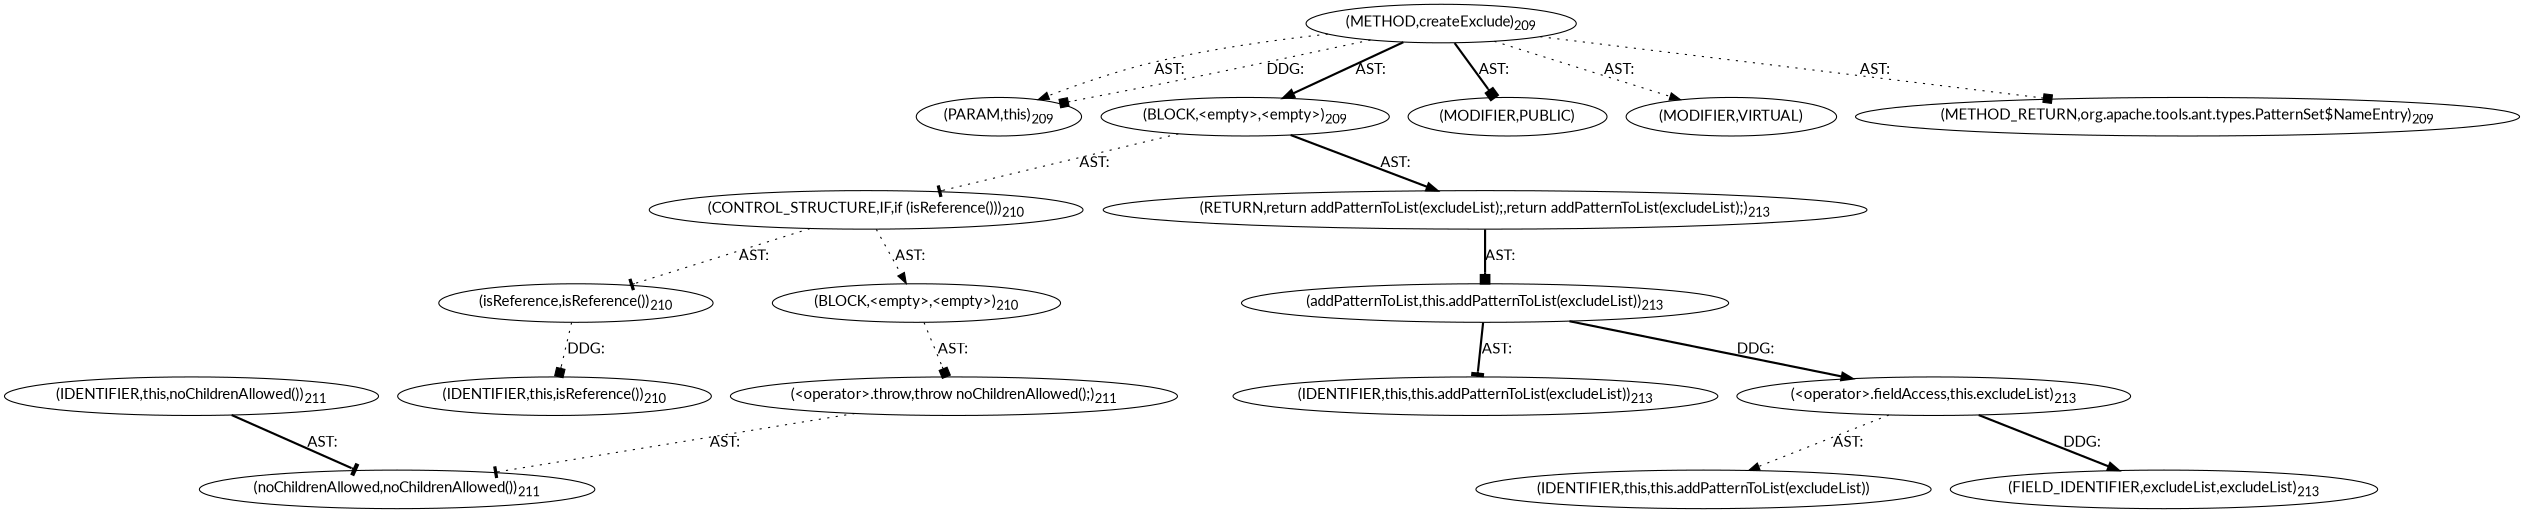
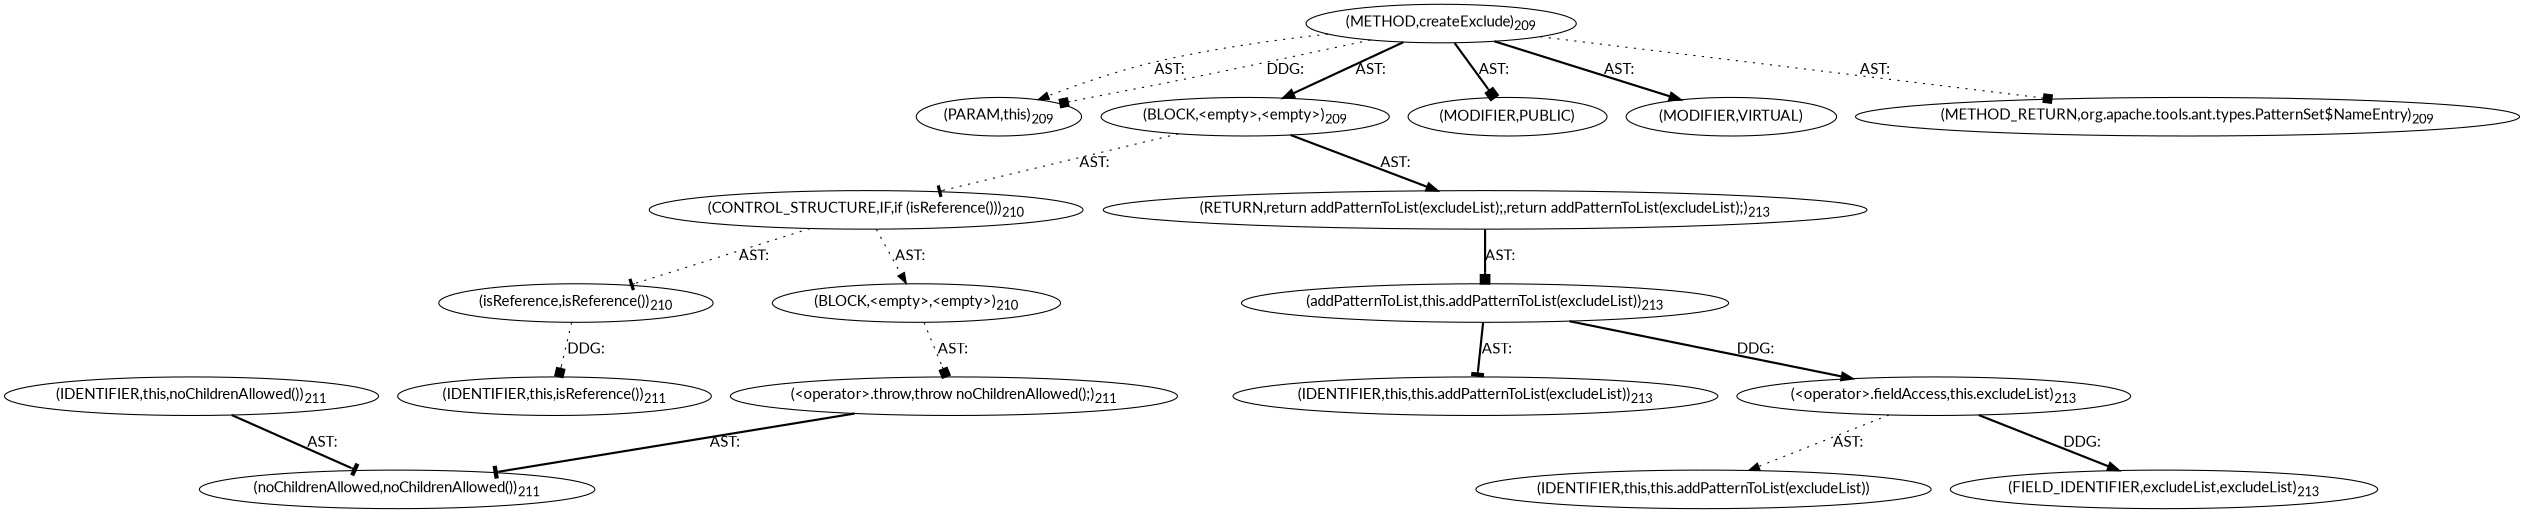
edge "(METHOD,createExclude)" -> "(MODIFIER,VIRTUAL)": style dotted -> bold
node "(IDENTIFIER,this,isReference())": text "210" -> "211"
edge "(<operator>.throw,throw noChildrenAllowed();)" -> "(noChildrenAllowed,noChildrenAllowed())": style dotted -> bold
